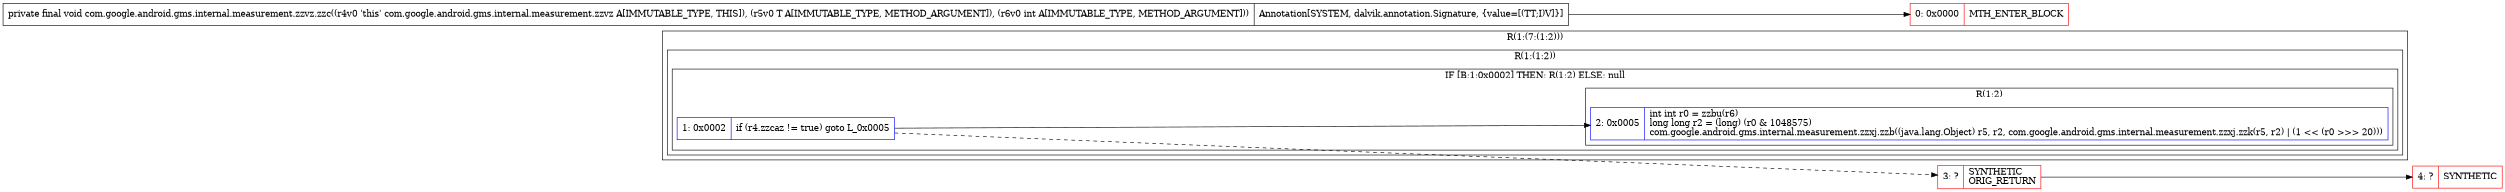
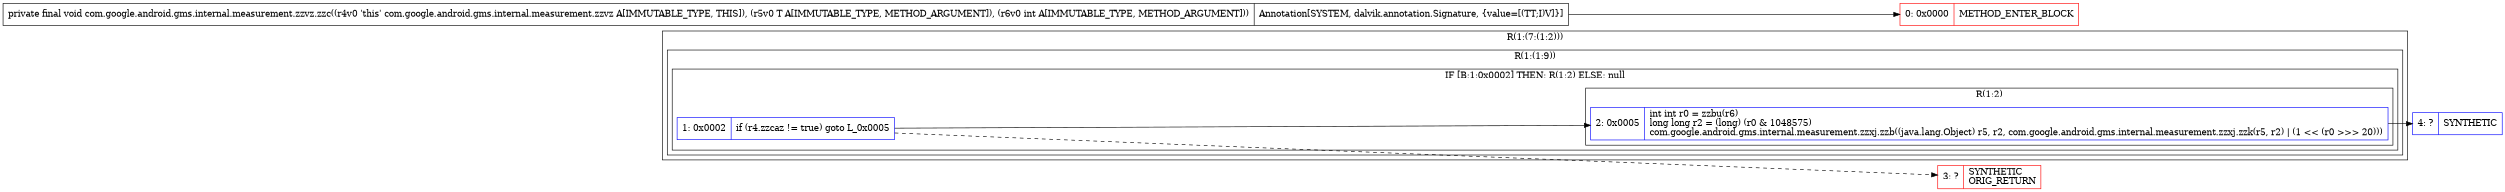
node "0: 0x0000": text "MTH_ENTER_BLOCK" -> "METHOD_ENTER_BLOCK"
cluster "R(1:(1:2))": label "R(1:(1:2))" -> "R(1:(1:9))"
edge "3: ?" -> "4: ?": now "2: 0x0005" -> "4: ?"
node "4: ?": color red -> blue
